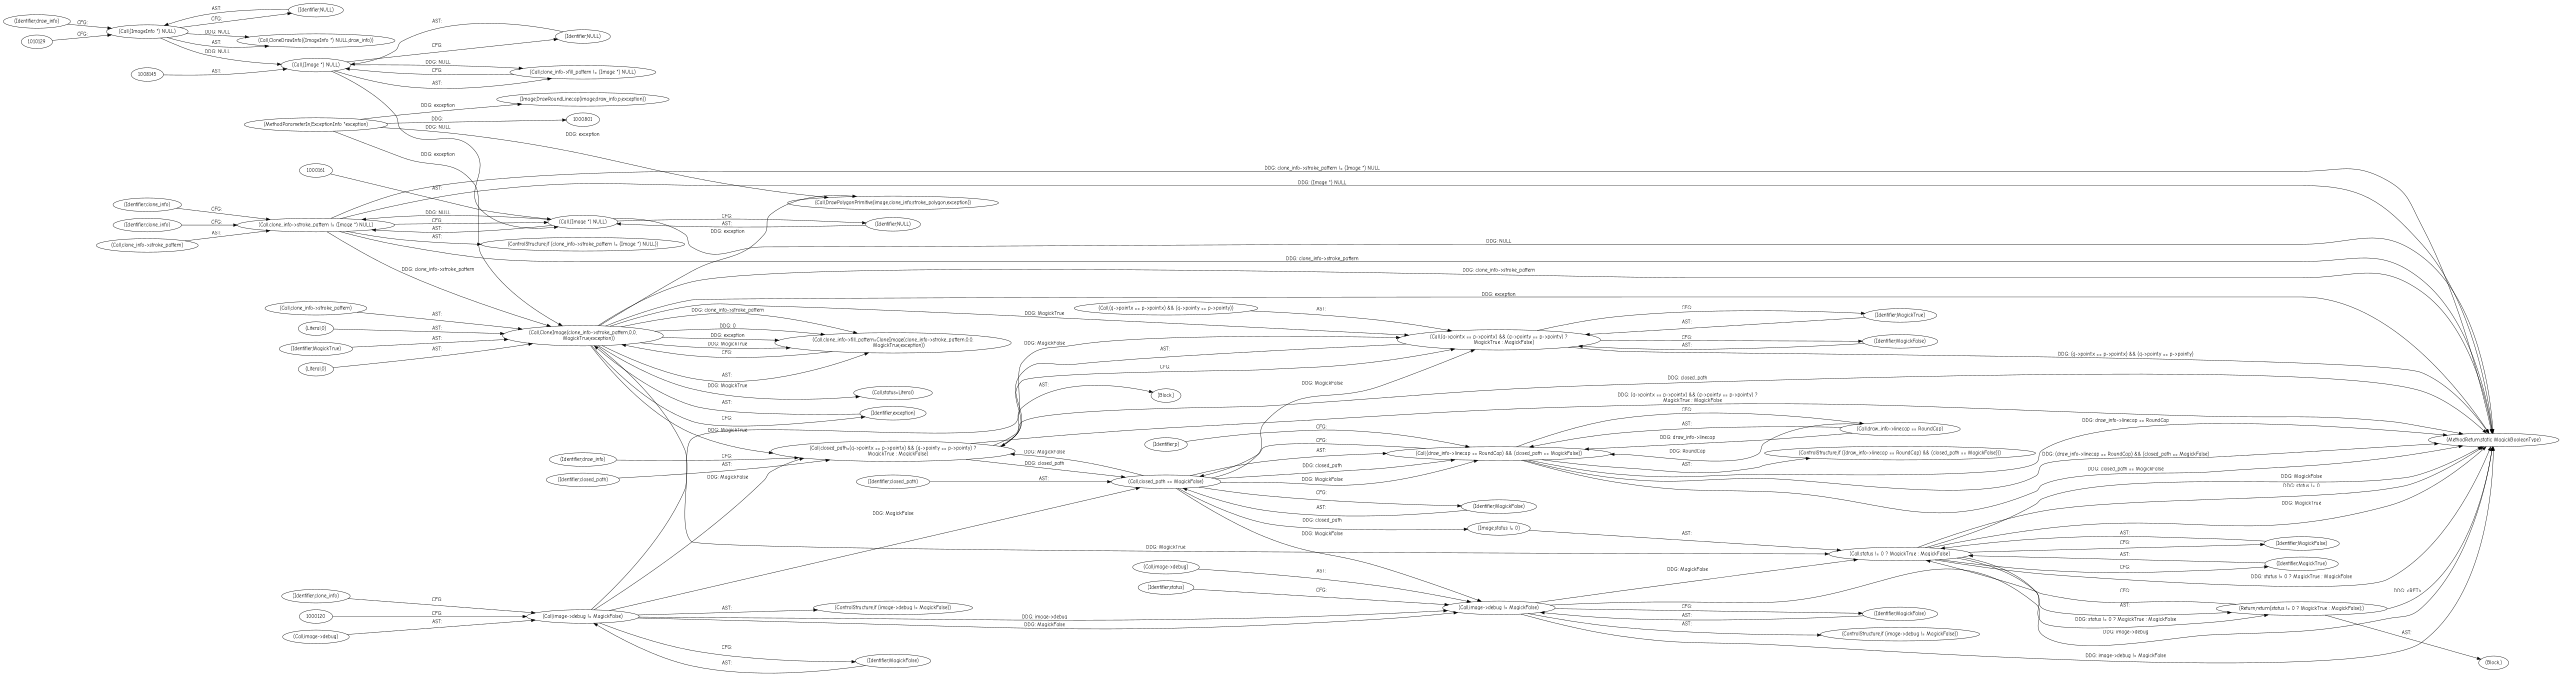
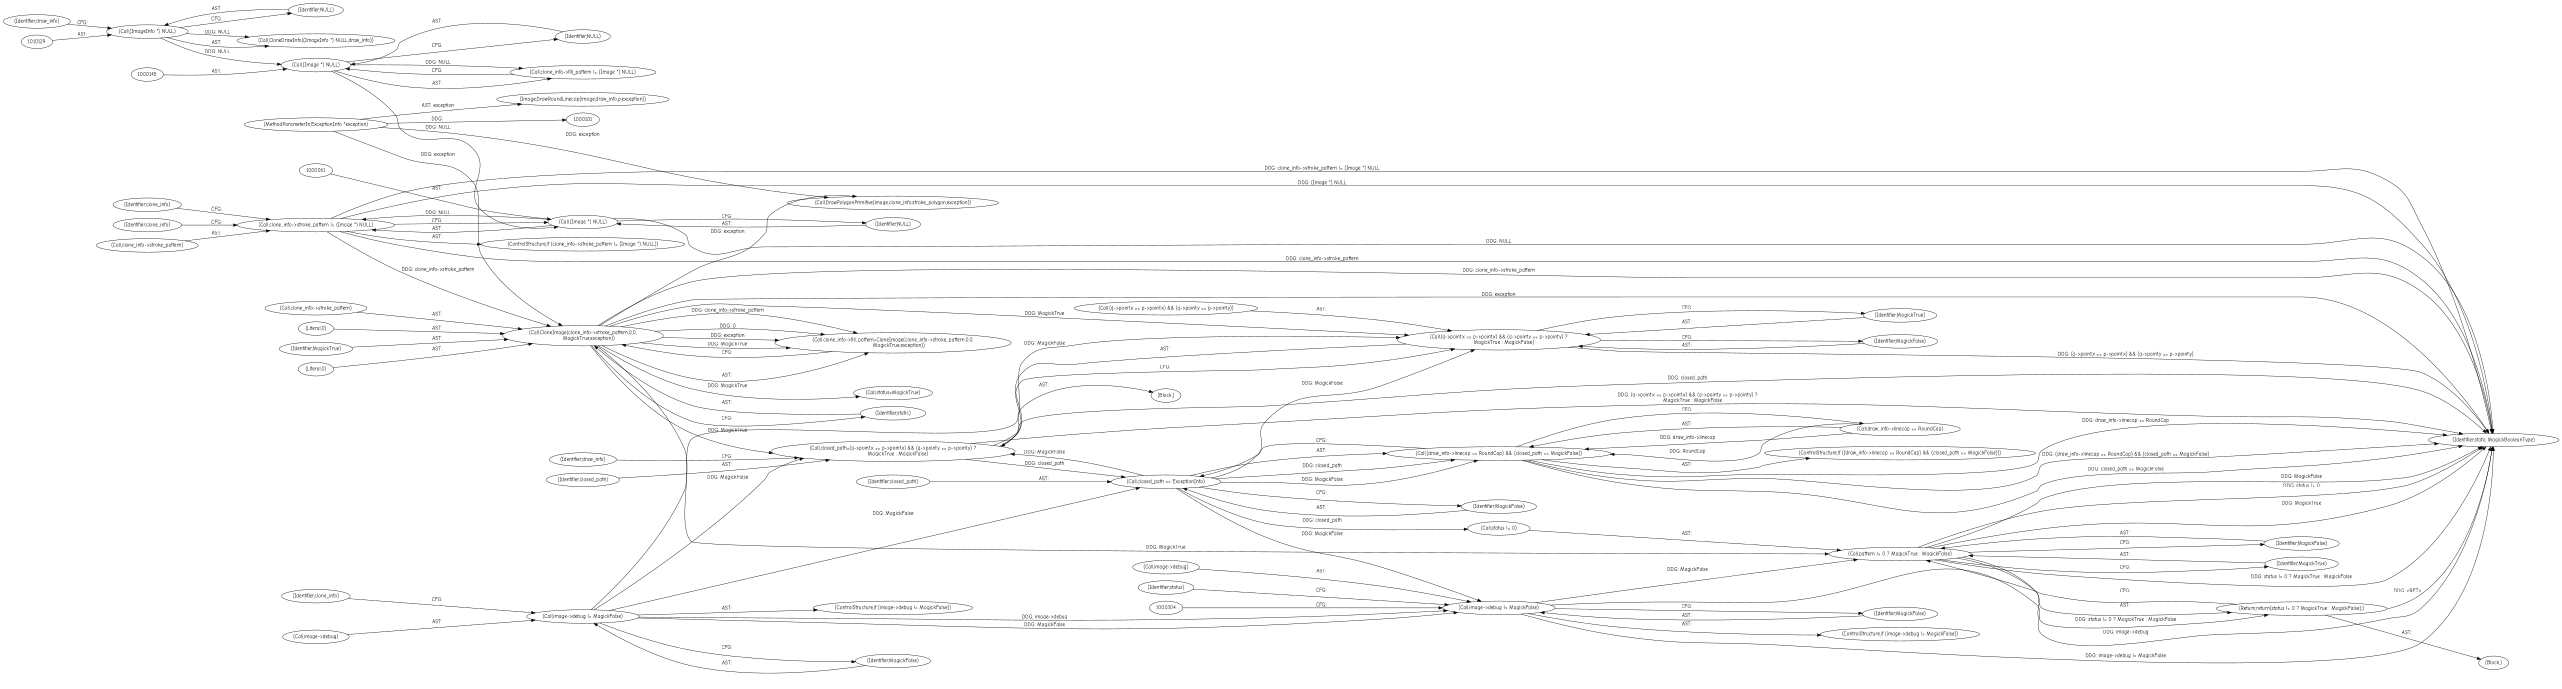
edge "1010129" -> "(Call,(ImageInfo *) NULL)": label "CFG: " -> "AST: "
node "1008145": label "1008145" -> "1000145"
edge "(MethodParameterIn,ExceptionInfo *exception)" -> "(Image,DrawRoundLinecap(image,draw_info,p,exception))": label "DDG: exception" -> "AST: exception"
node "1000801": label "1000801" -> "1000101"
node "1000161": label "1000161" -> "1000061"
node "(Call,status=Literal)": label "(Call,status=Literal)" -> "(Call,status=MagickTrue)"
node "(Identifier,exception)": label "(Identifier,exception)" -> "(Identifier,static)"
node "(MethodReturn,static MagickBooleanType)": label "(MethodReturn,static MagickBooleanType)" -> "(Identifier,static MagickBooleanType)"
node "(Identifier,p)": removed
node "(Call,closed_path == MagickFalse)": label "(Call,closed_path == MagickFalse)" -> "(Call,closed_path == ExceptionInfo)"
node "(Image,status != 0)": label "(Image,status != 0)" -> "(Call,status != 0)"
node "(Call,status != 0 ? MagickTrue : MagickFalse)": label "(Call,status != 0 ? MagickTrue : MagickFalse)" -> "(Call,pattern != 0 ? MagickTrue : MagickFalse)"
node "1000304": added
node "1000120": removed
